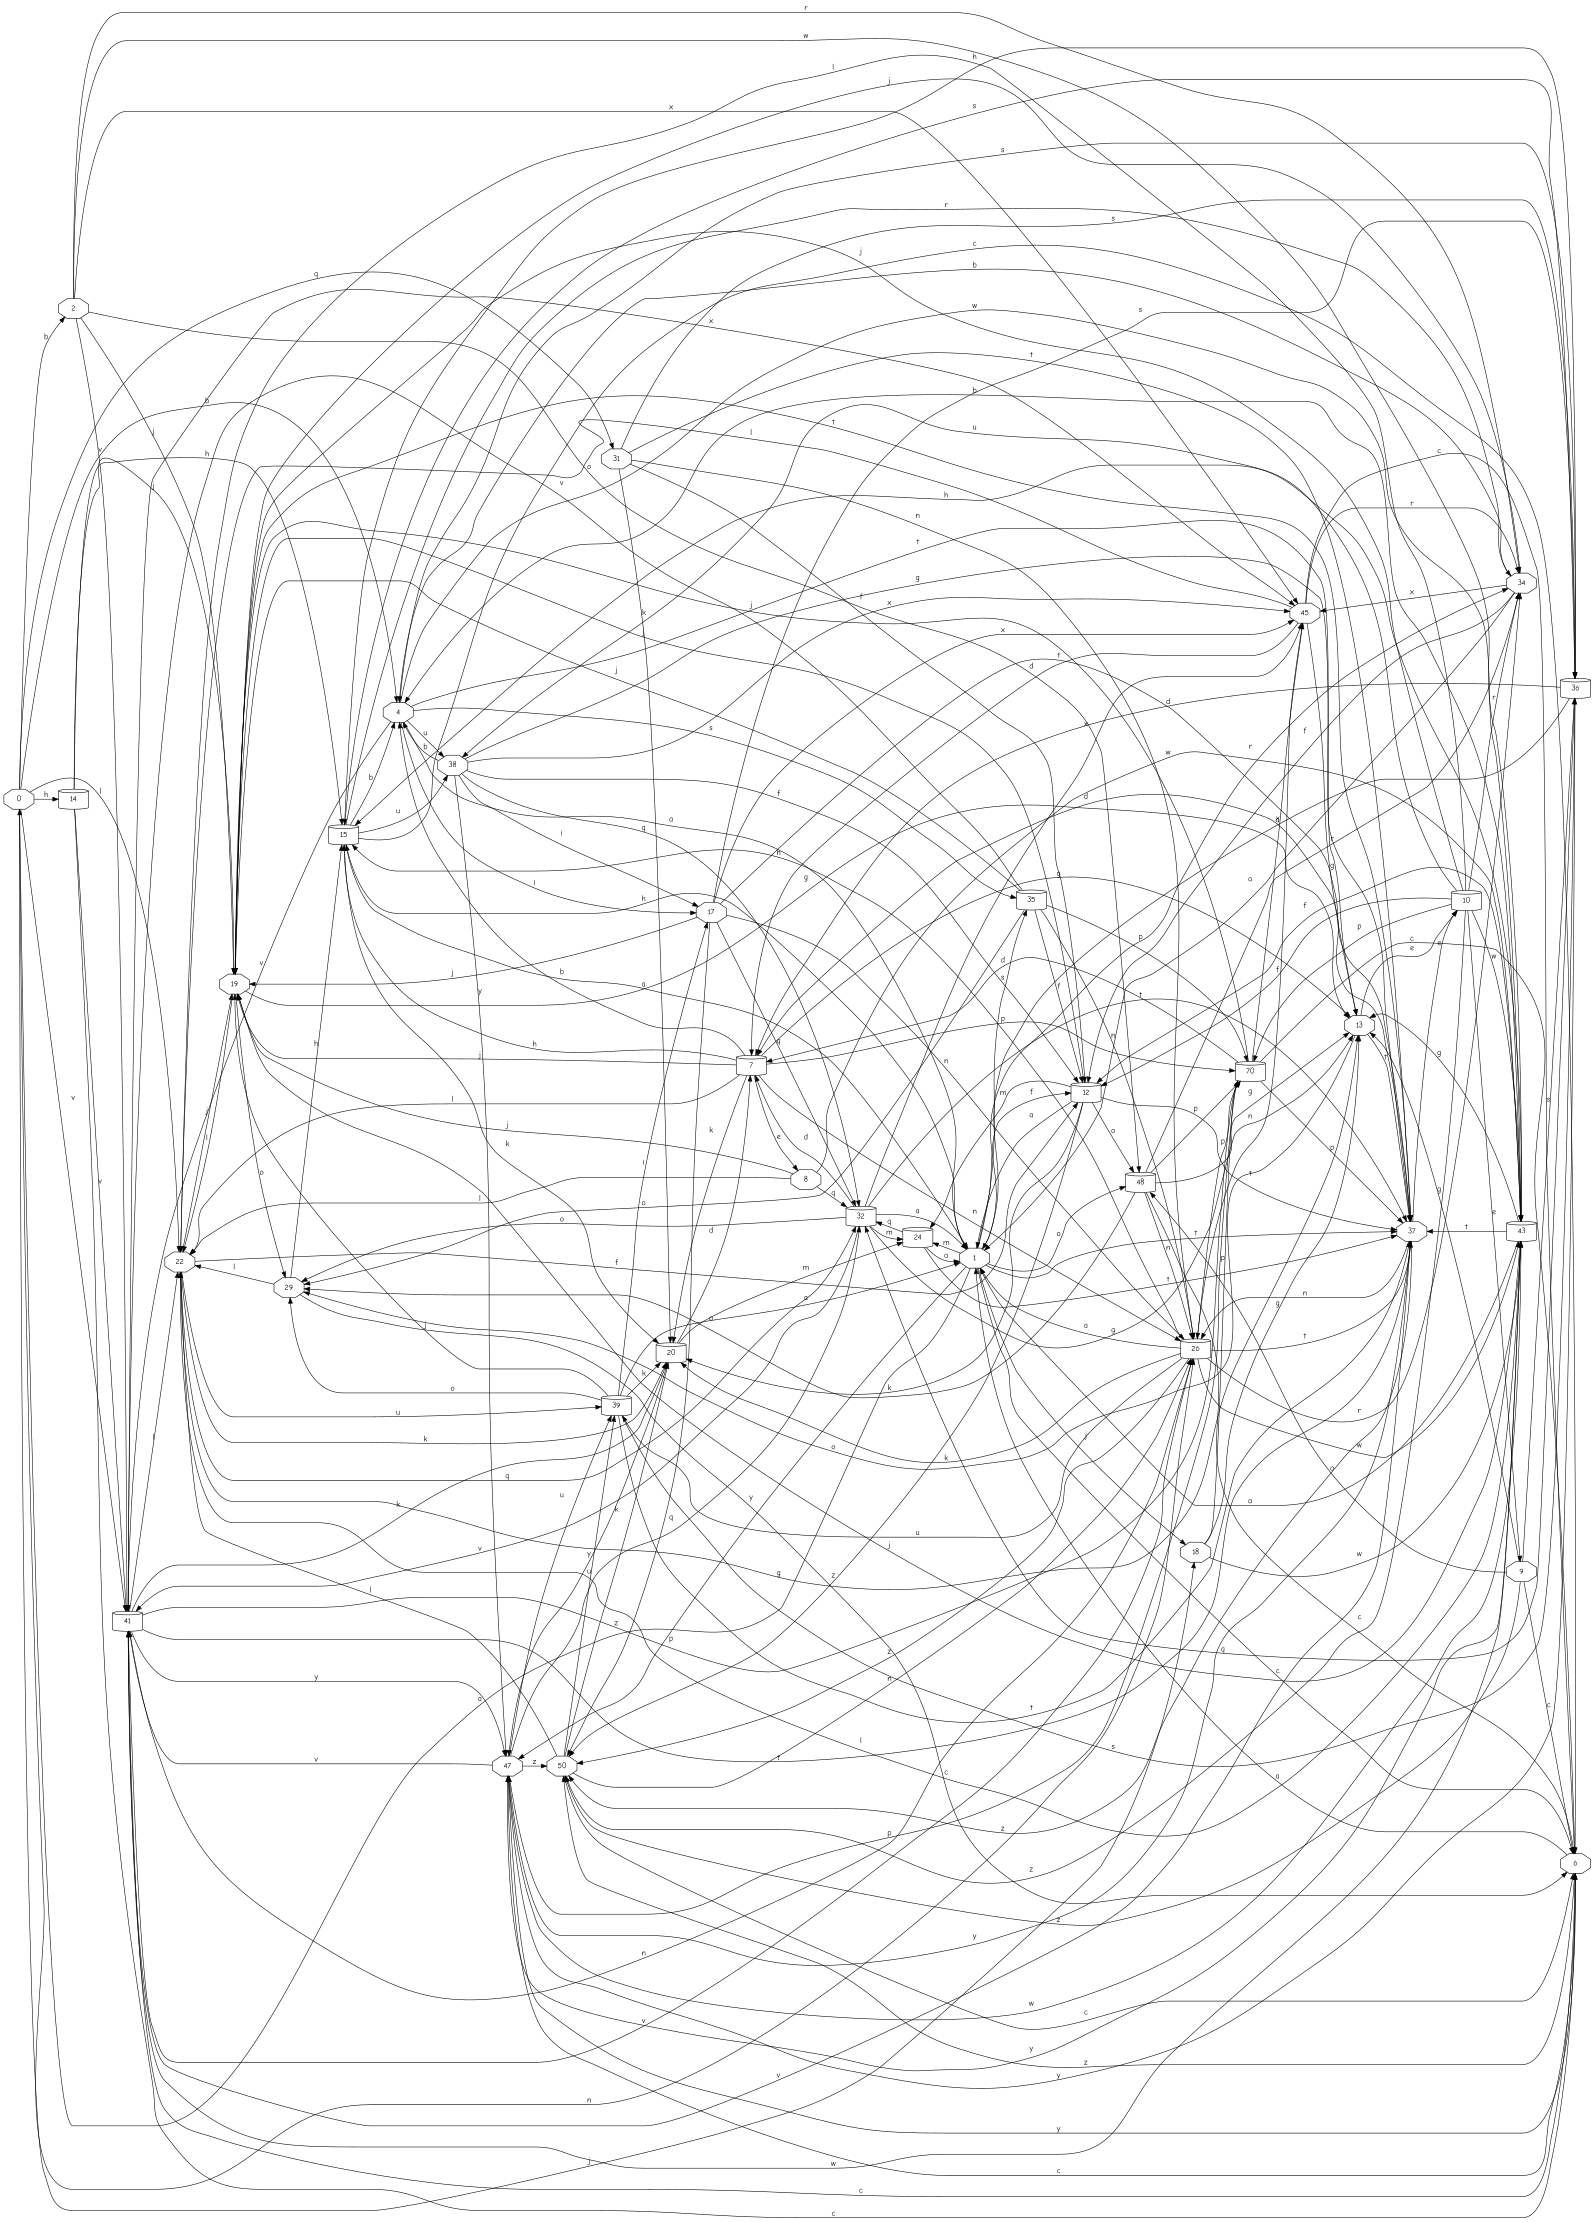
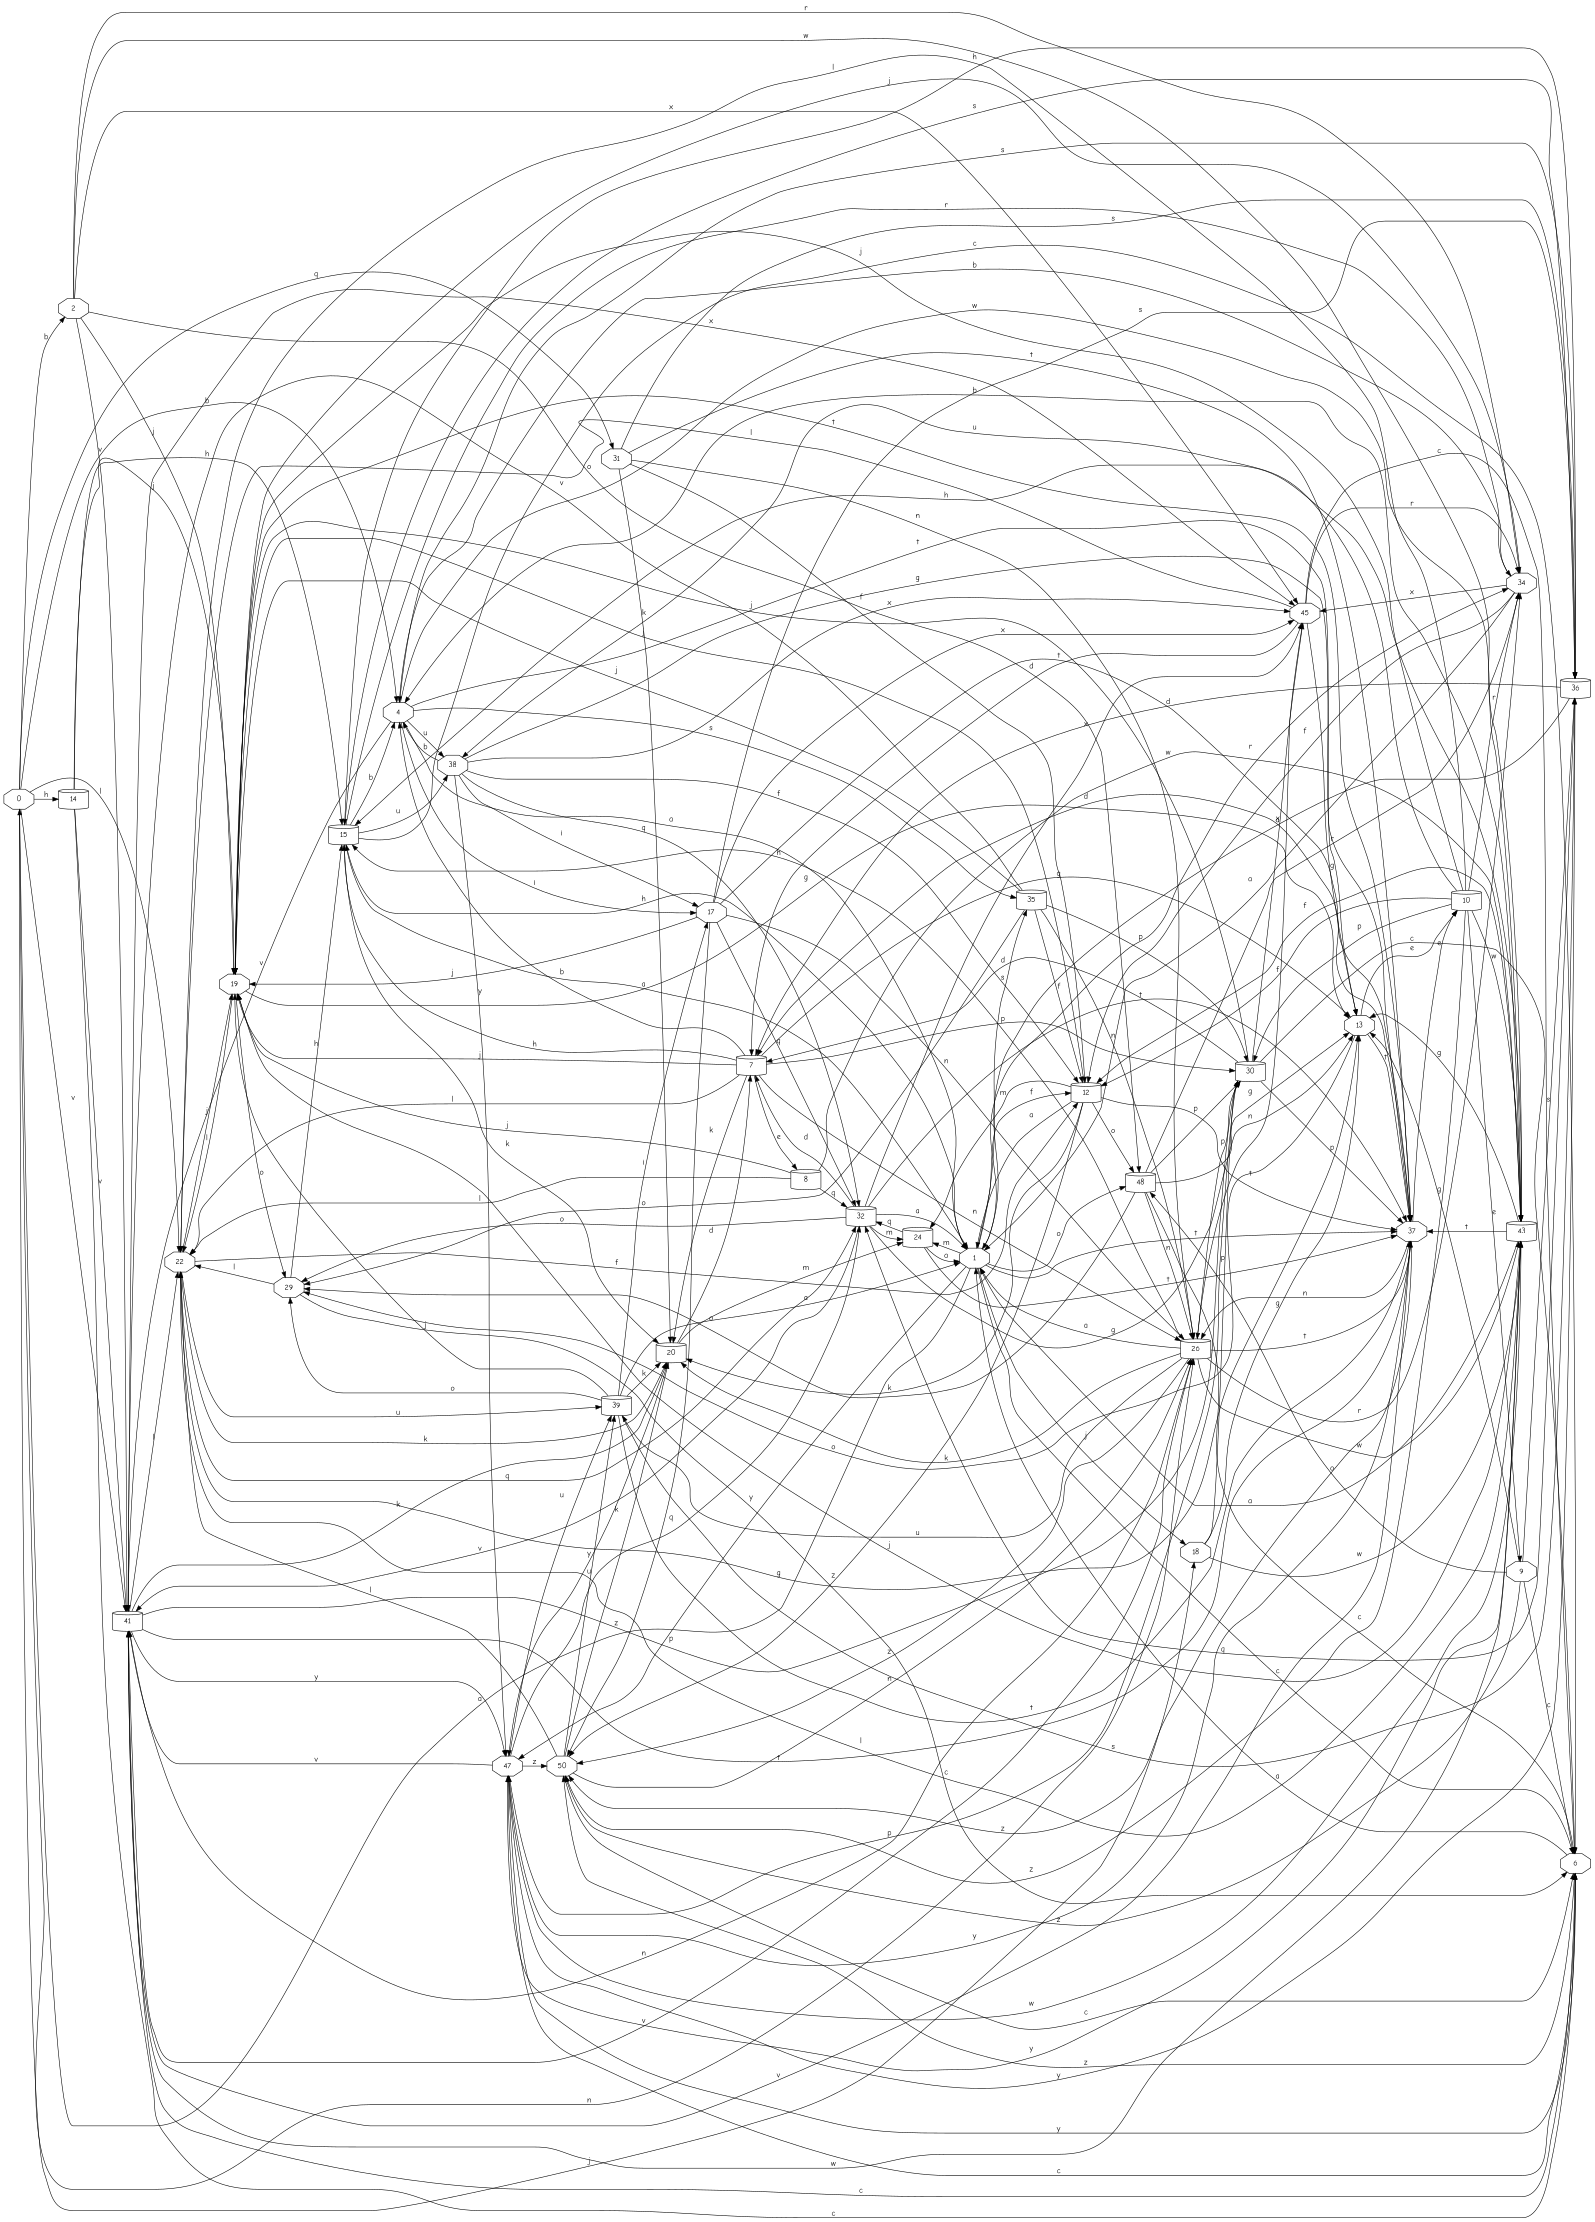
node "70": label "70" -> "30"
node "8": shape octagon -> cylinder
